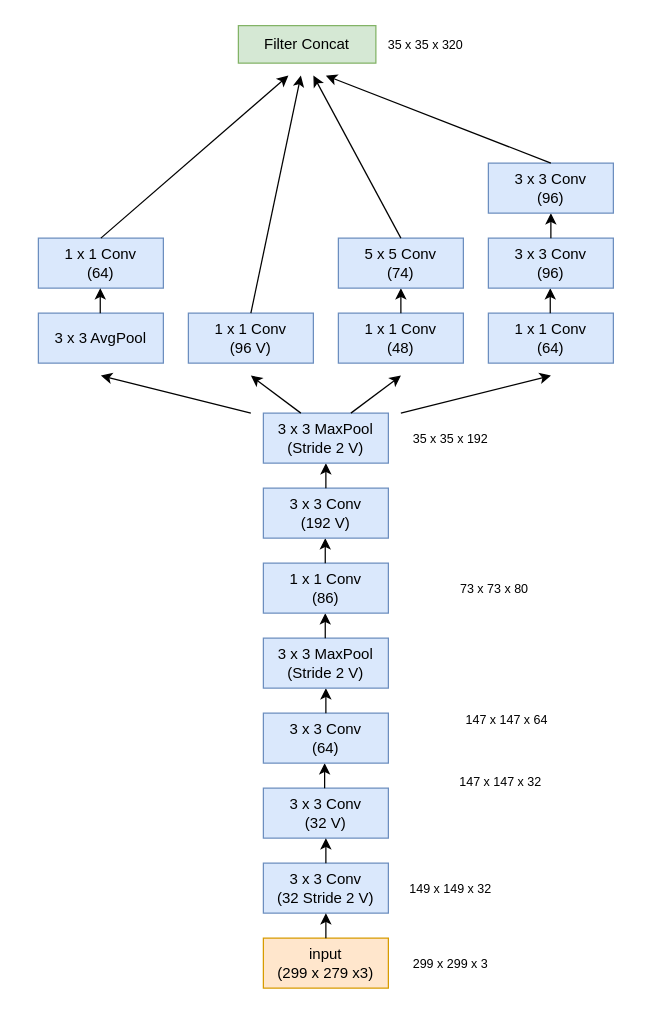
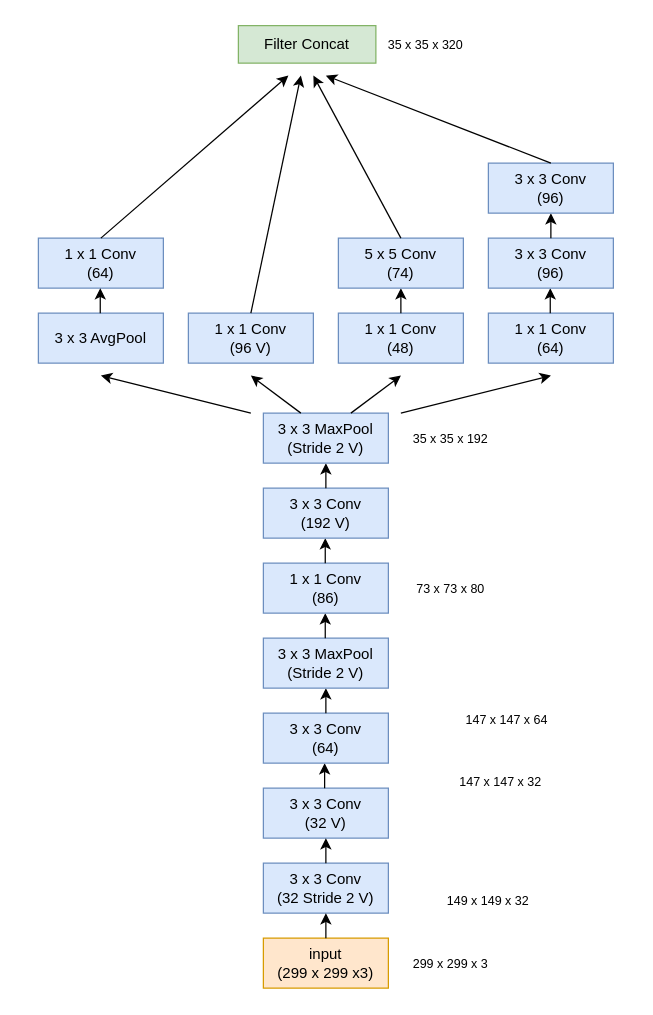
node "73 x 73 x 80": moved (494, 588) -> (451, 588)
node "149 x 149 x 32": moved (451, 888) -> (488, 901)
node "input (299 x 279 x3)": label "input (299 x 279 x3)" -> "input (299 x 299 x3)"
